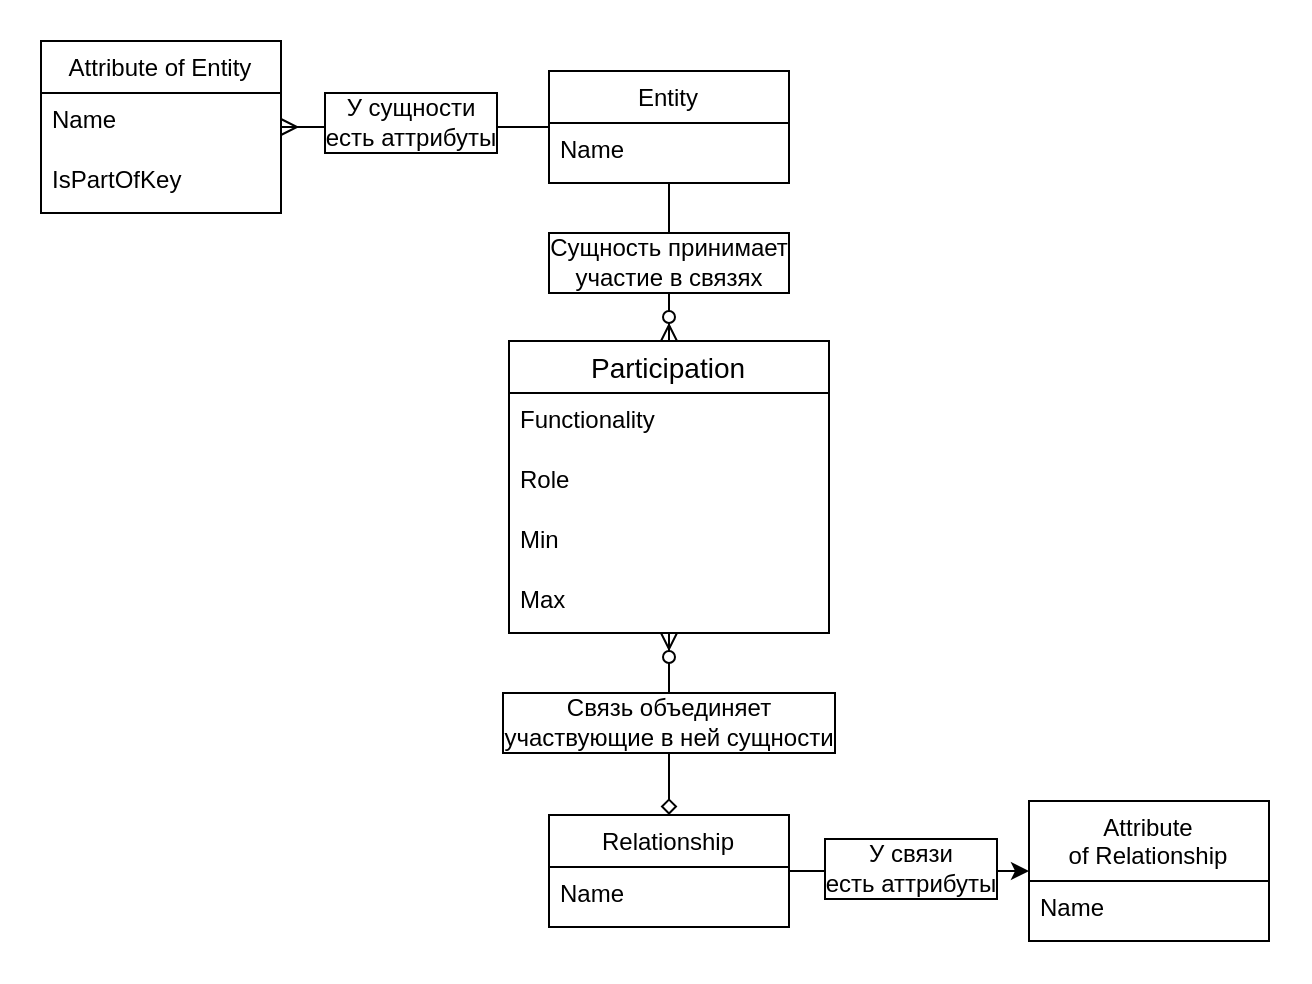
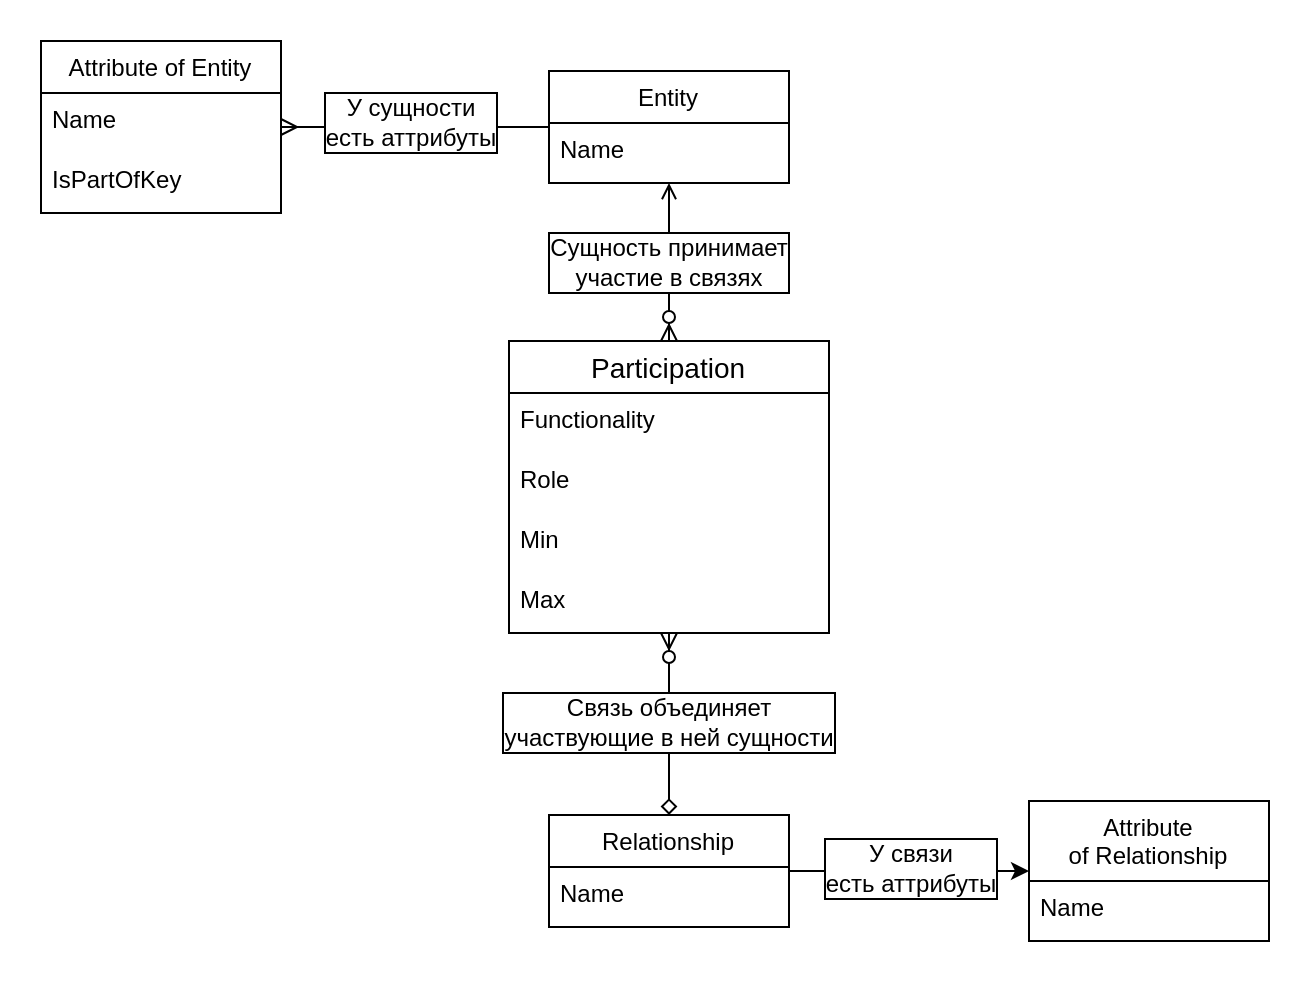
edge "Entity" -> "Participation": arrowhead none -> open
